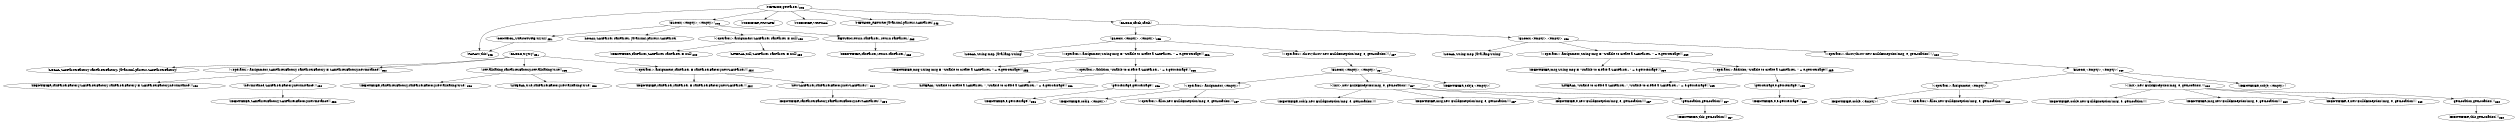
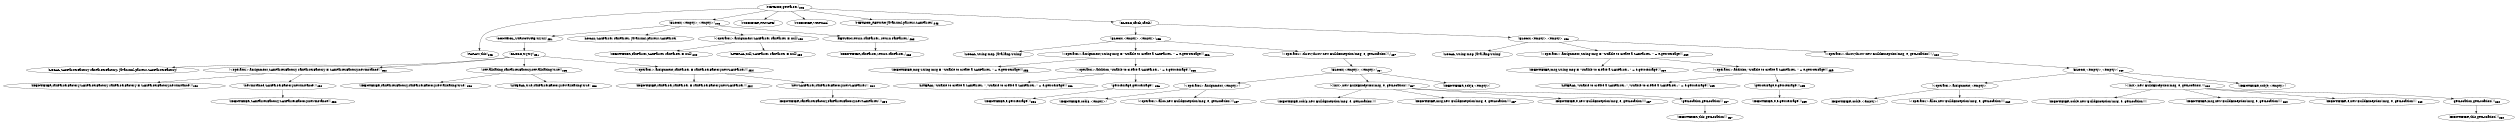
edge "(CONTROL_STRUCTURE,try,try)" -> "(PARAM,this)": now "(CONTROL_STRUCTURE,try,try)" -> "(BLOCK,try,try)"
